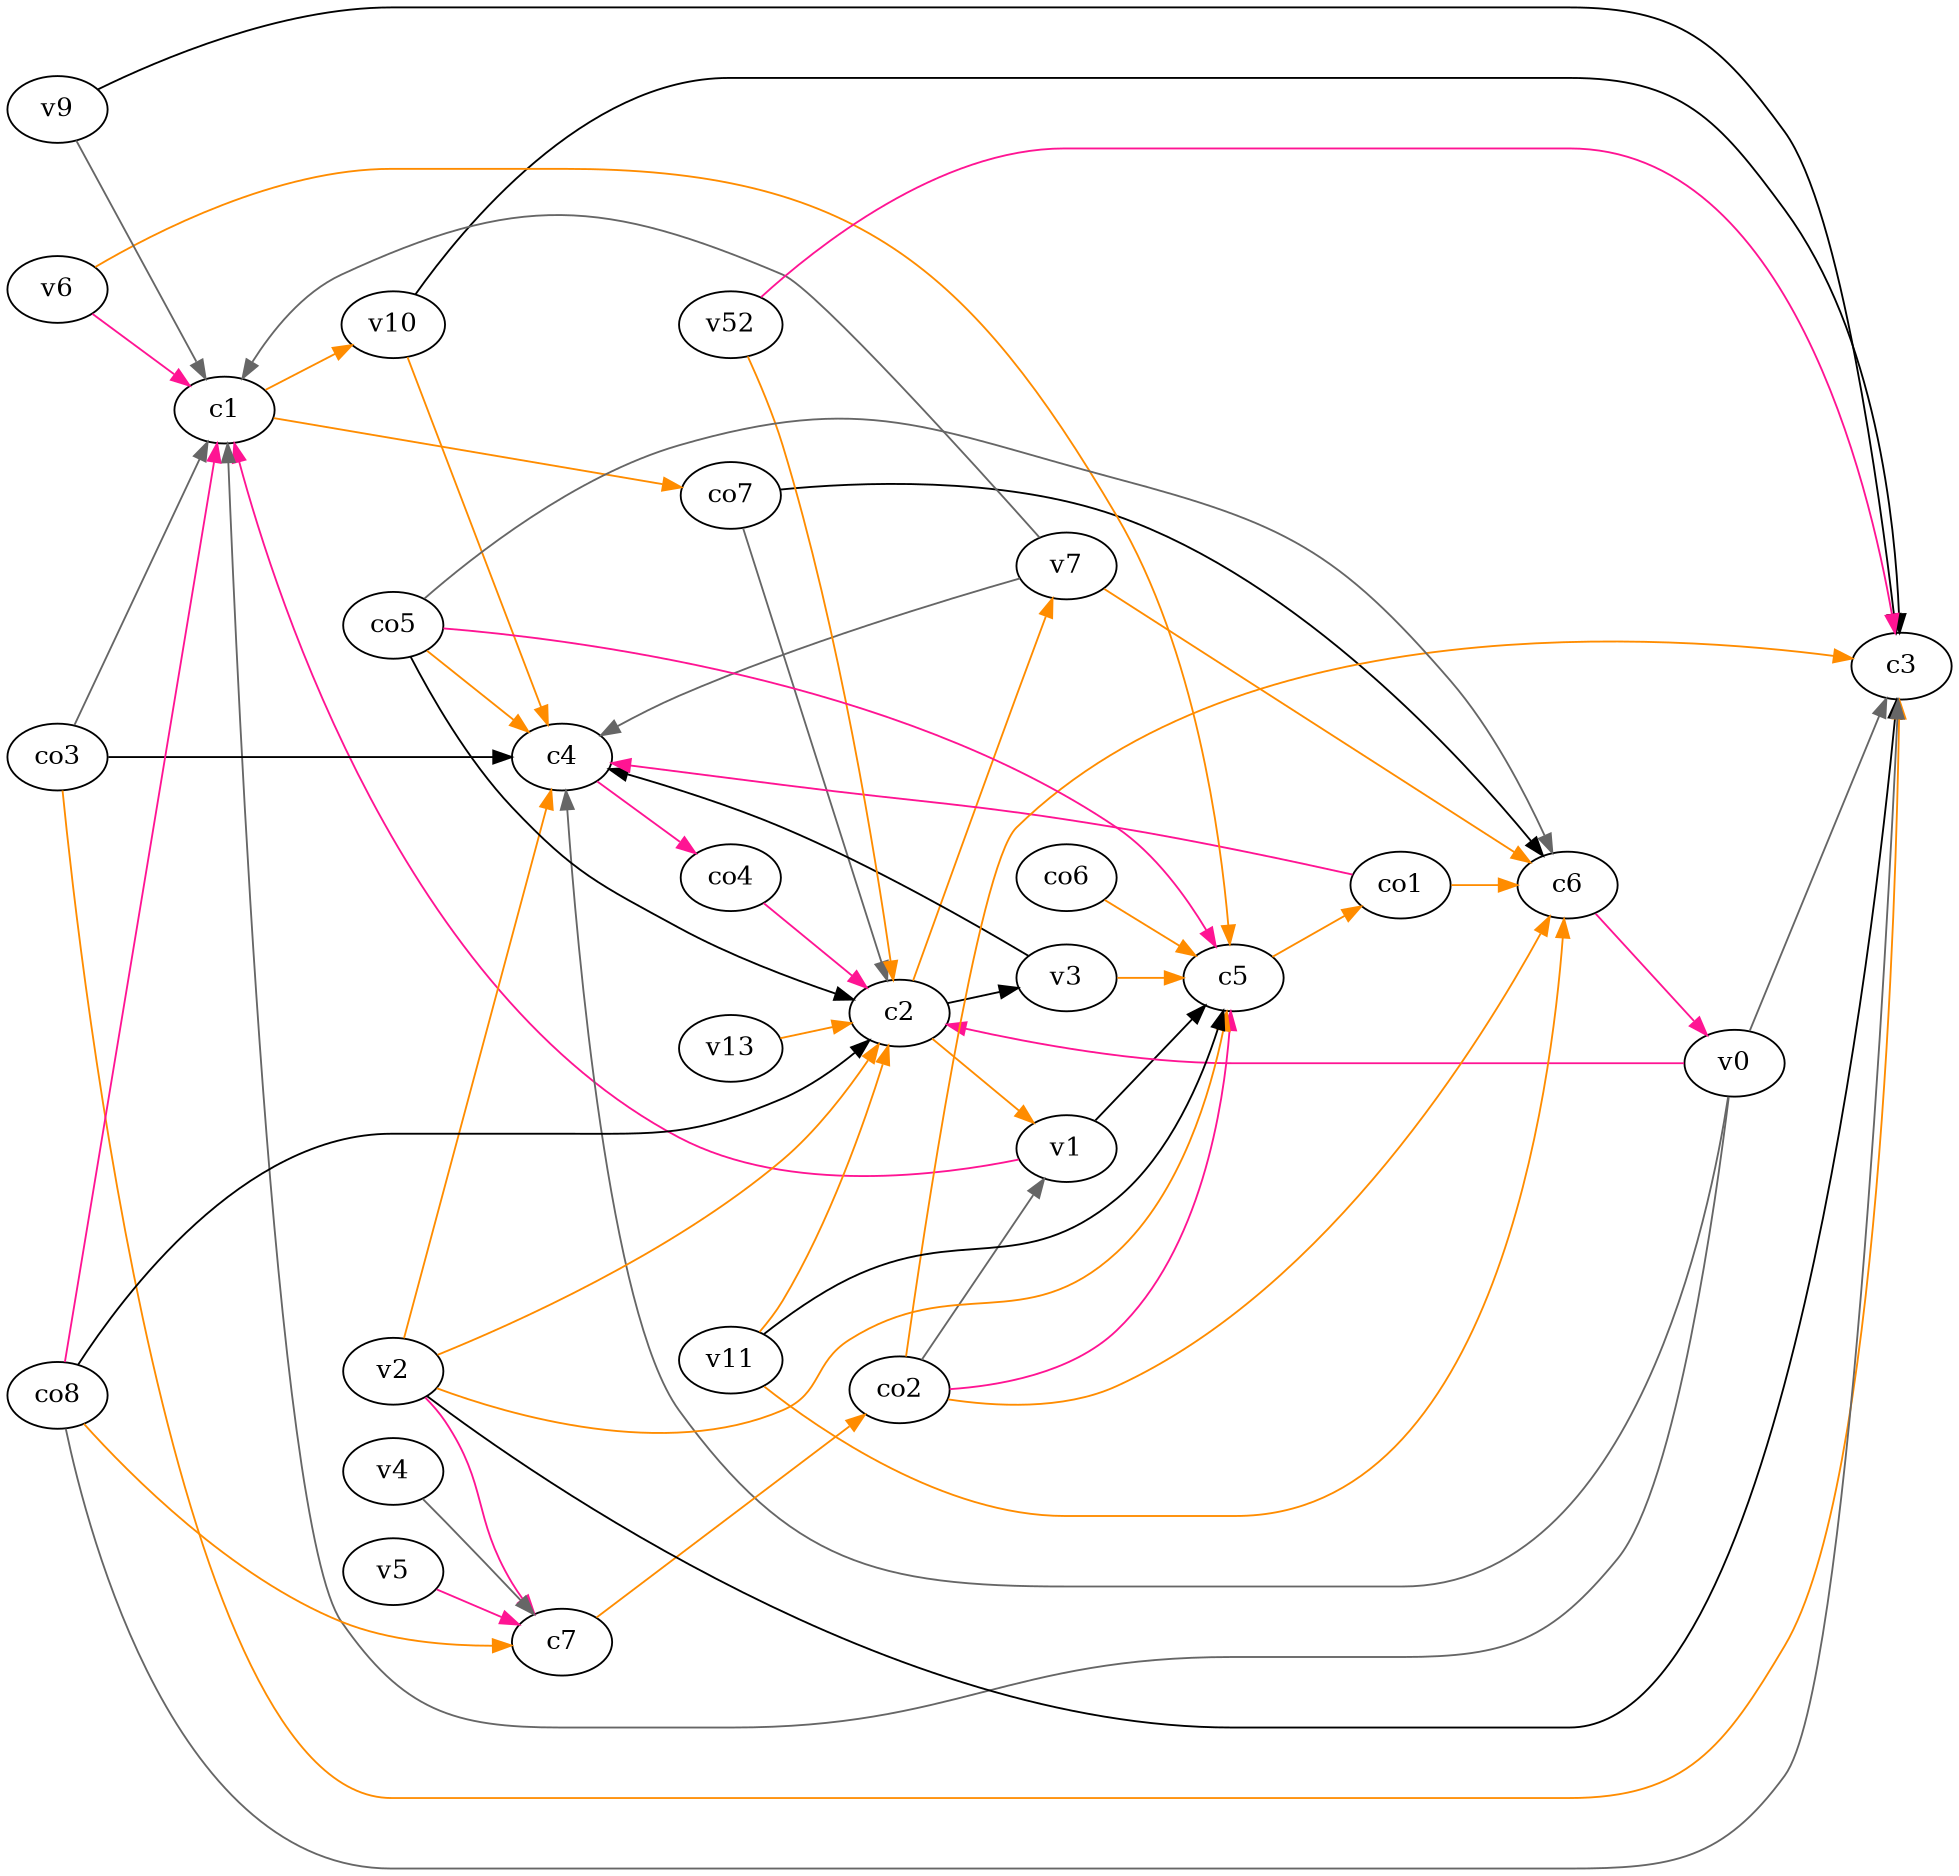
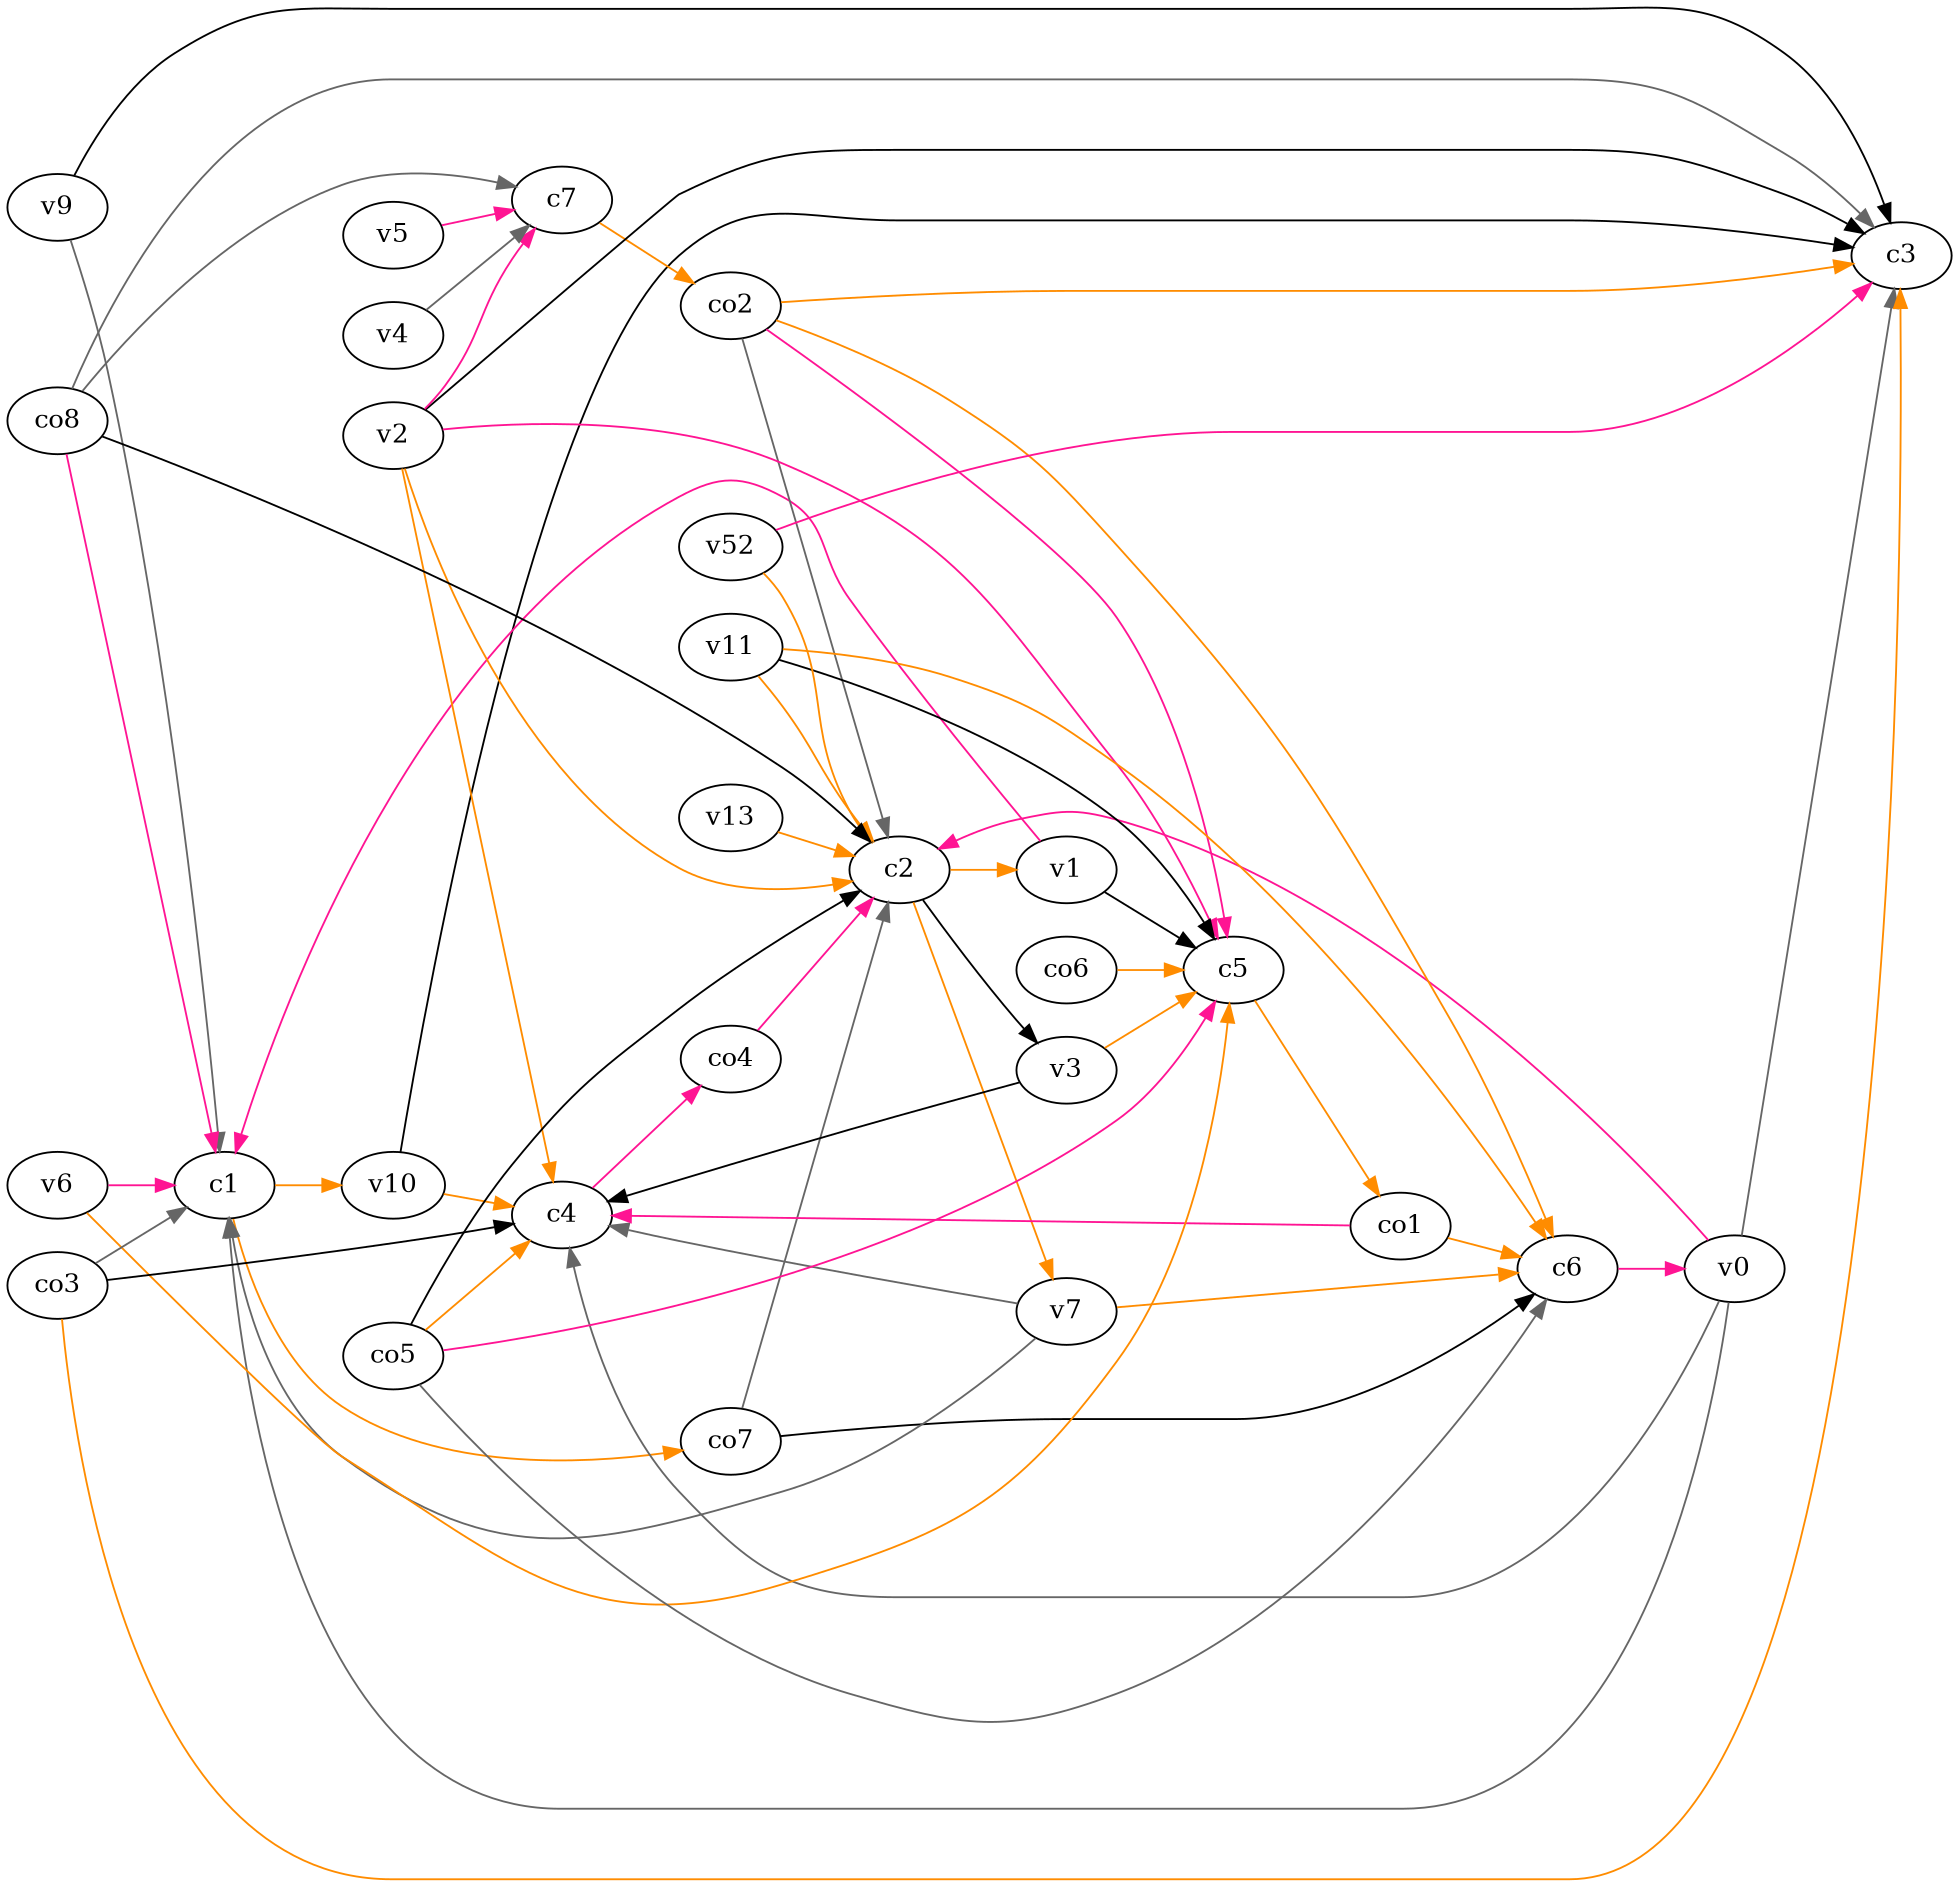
edge "co2" -> "v1": now "co2" -> "c2"
edge "v2" -> "c5": color darkorange -> deeppink
edge "co8" -> "c7": color darkorange -> gray40
